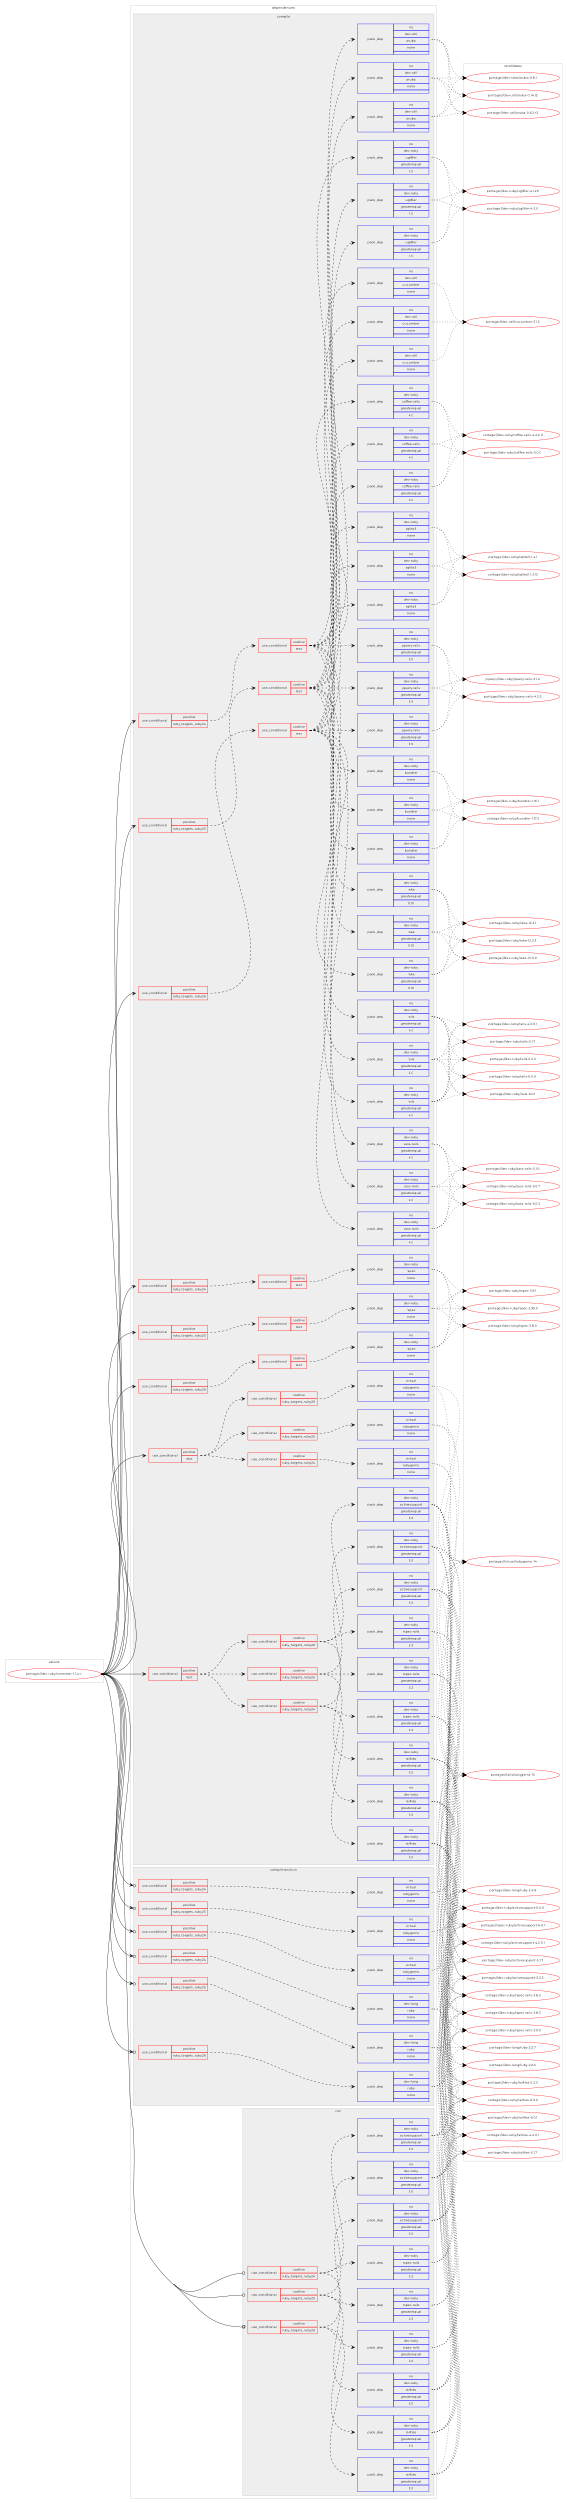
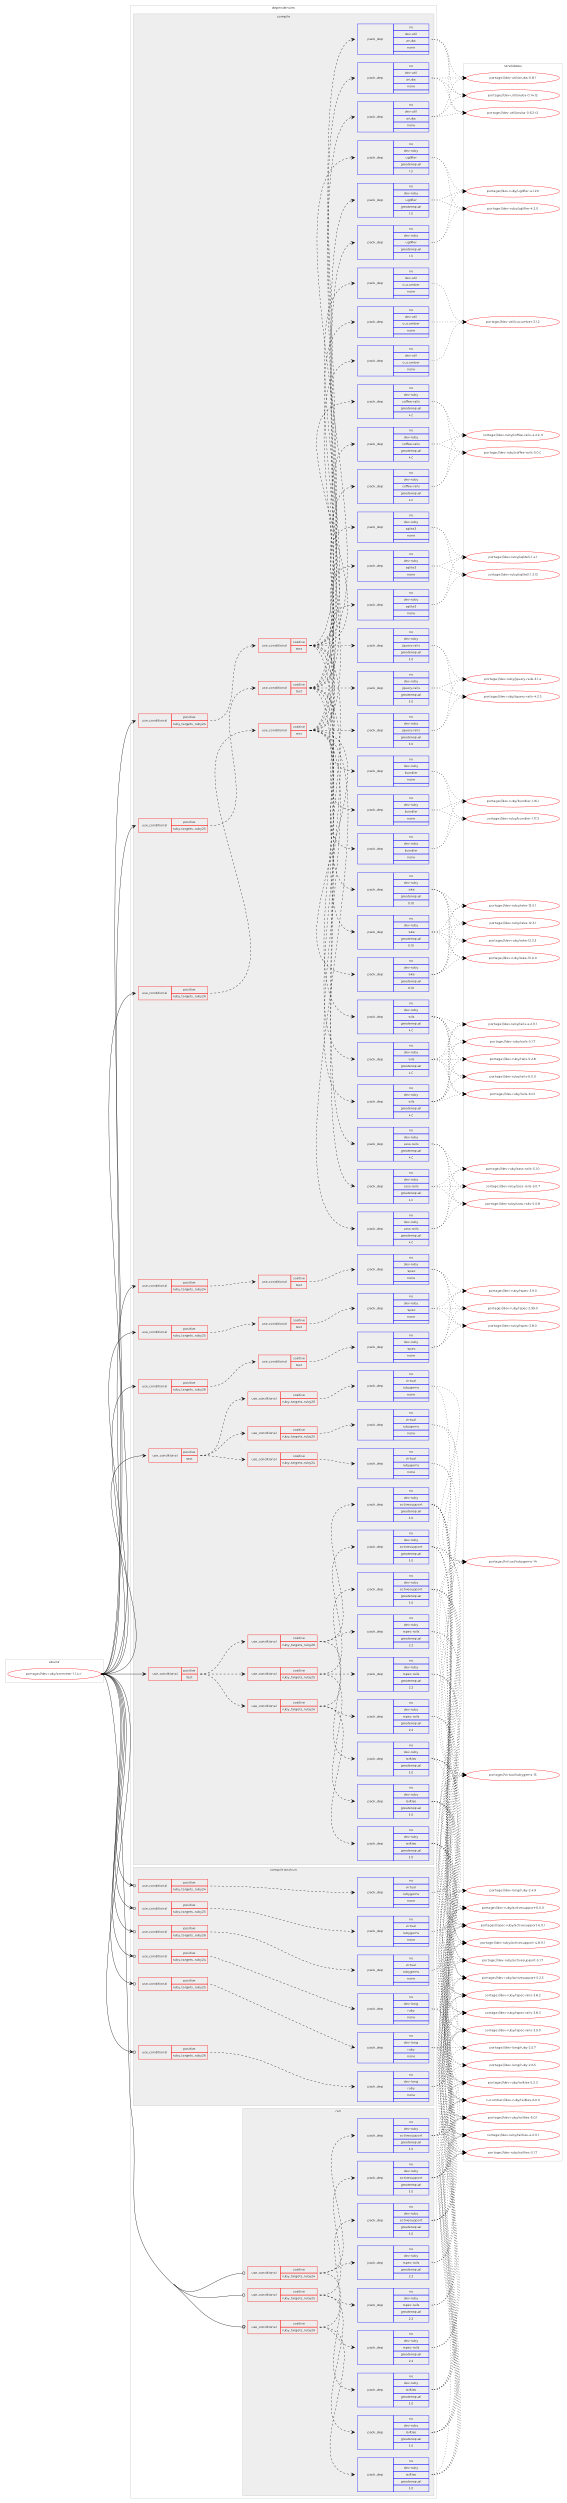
node "portage://dev-rake/aruba-0.8.1": label "portage://dev-rake/aruba-0.8.1" -> "portage://dev-util/aruba-0.8.1"
node "jquery://dev-ruby/jquery-rails-3.1.4": label "jquery://dev-ruby/jquery-rails-3.1.4" -> "portage://dev-ruby/jquery-rails-3.1.4"
node "portage://dev-ruby/rake-13.0.1": added
node "portage://dev-ruby/rails-5.2.3": label "portage://dev-ruby/rails-5.2.3" -> "portage://dev-ruby/rails-5.2.8"
node "portage://dev-ruby/sass-rails-5.0.3": label "portage://dev-ruby/sass-rails-5.0.3" -> "portage://dev-ruby/sass-rails-5.0.8"
node "portage://dev-ruby/rspec-3.9.1": label "portage://dev-ruby/rspec-3.9.1" -> "portage://dev-ruby/rspec-3.9.0"
node "portage://rails/rubygems-15": label "portage://rails/rubygems-15" -> "portage://virtual/rubygems-15"
node "portage://dev-ruby/activesupport-4.2.11.1": label "portage://dev-ruby/activesupport-4.2.11.1" -> "portage://dev-ruby/activesupport-4.8.11.1"
node "portage://dev-ruby/railties-6.0.0": label "portage://dev-ruby/railties-6.0.0" -> "cucumber://dev-ruby/railties-6.0.0"
